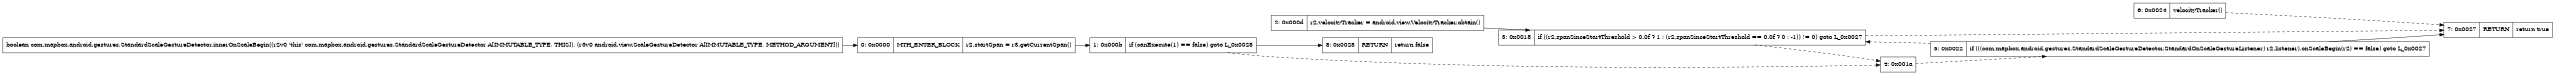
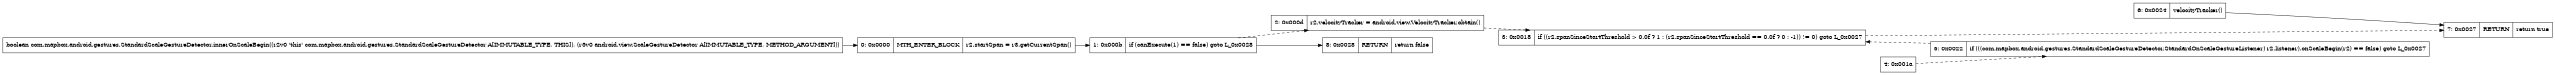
edge "6: 0x0024" -> "7: 0x0027": style dashed -> solid
edge "2: 0x000d" -> "3: 0x0018": style solid -> dashed
edge "5: 0x0022" -> "7: 0x0027": removed
edge "3: 0x0018" -> "4: 0x001a": removed
edge "1: 0x000b" -> "4: 0x001a": now "1: 0x000b" -> "2: 0x000d"
